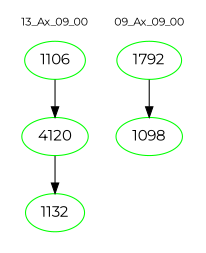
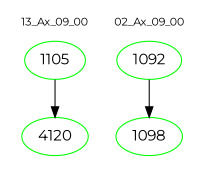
cluster "09_Ax_09_00": label "09_Ax_09_00" -> "02_Ax_09_00"
node "1106": label "1106" -> "1105"
node "1792": label "1792" -> "1092"
node "1132": removed
